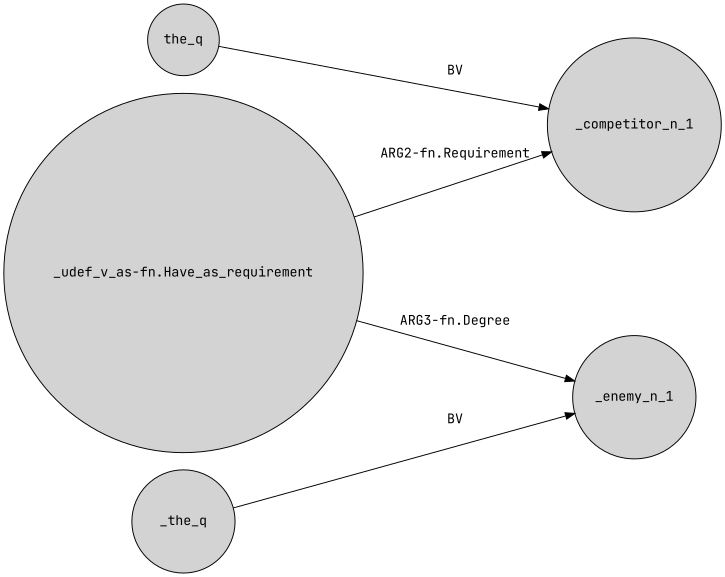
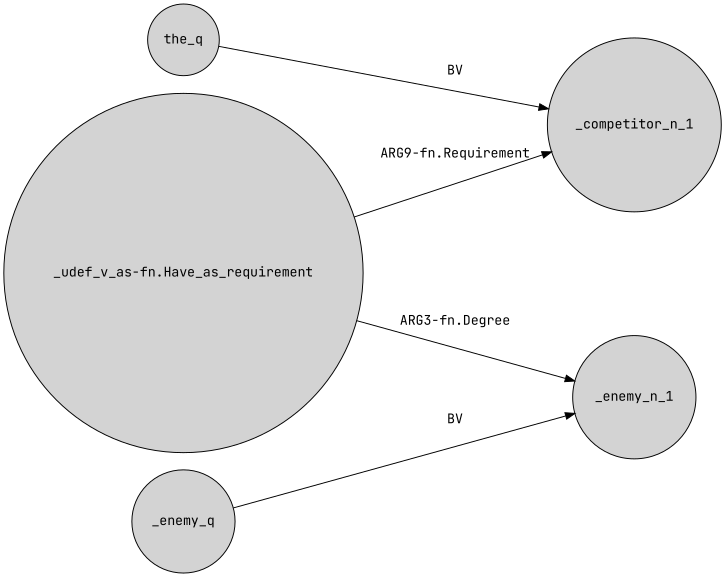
edge "_udef_v_as-fn.Have_as_requirement" -> "_competitor_n_1": label "ARG2-fn.Requirement" -> "ARG9-fn.Requirement"
node "_the_q": label "_the_q" -> "_enemy_q"
